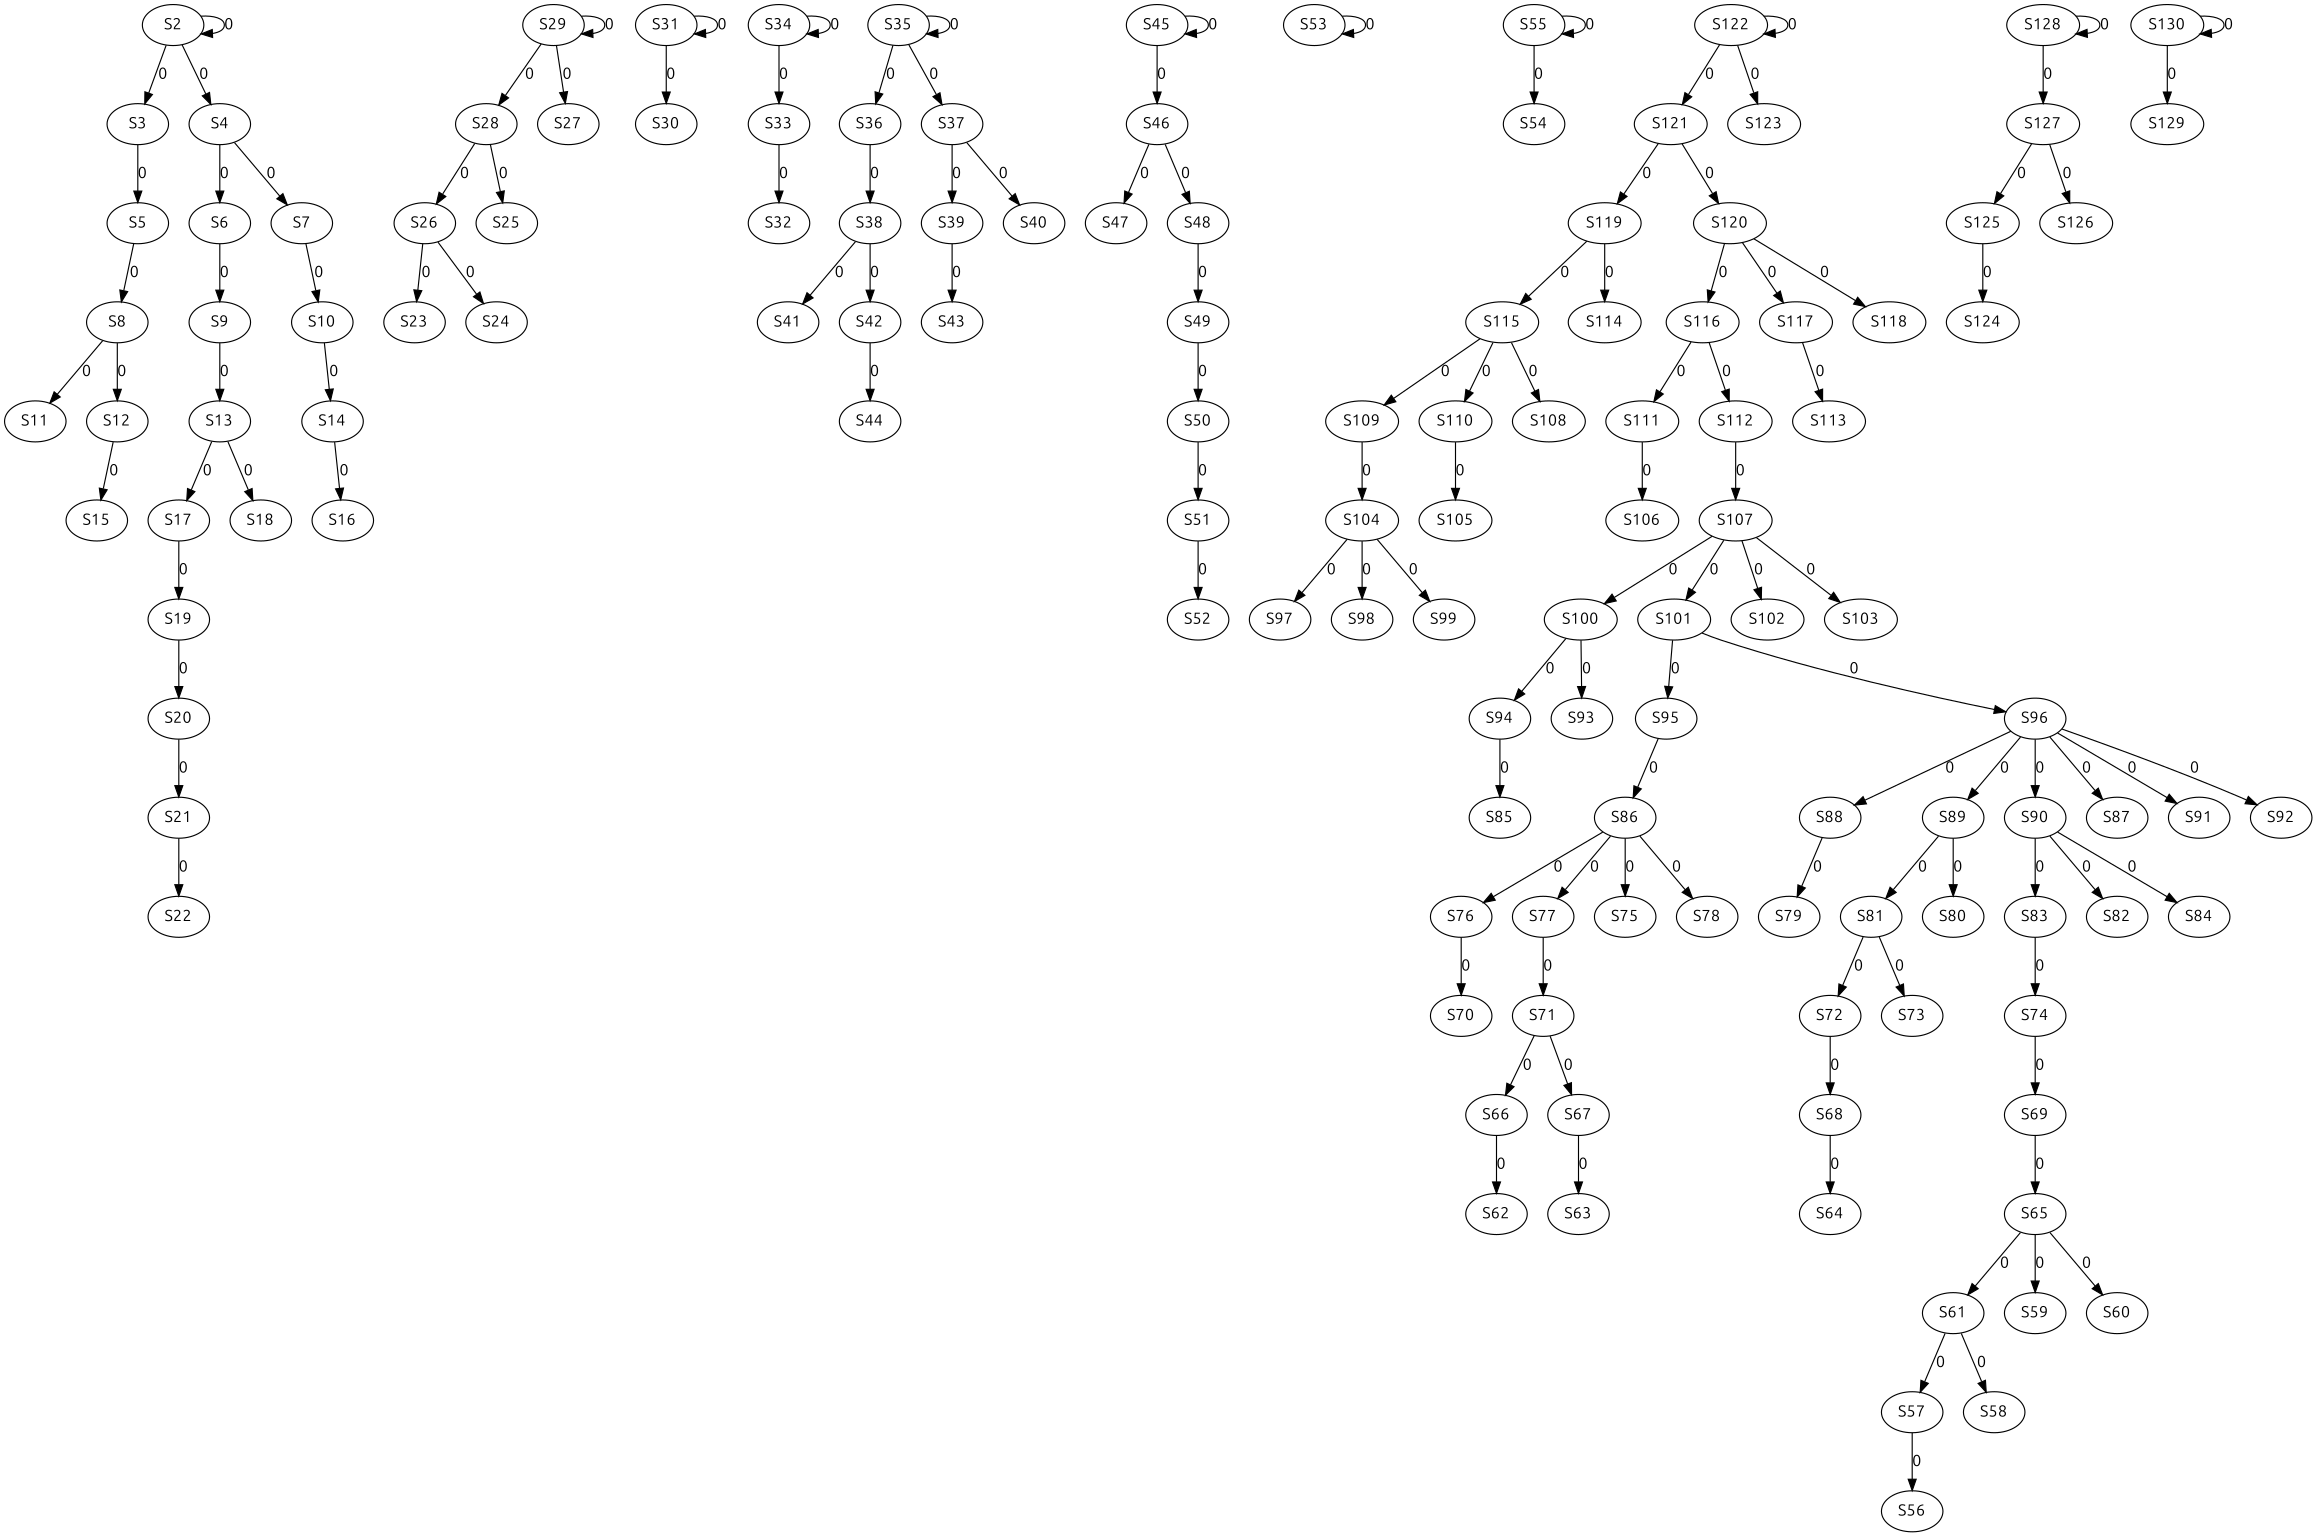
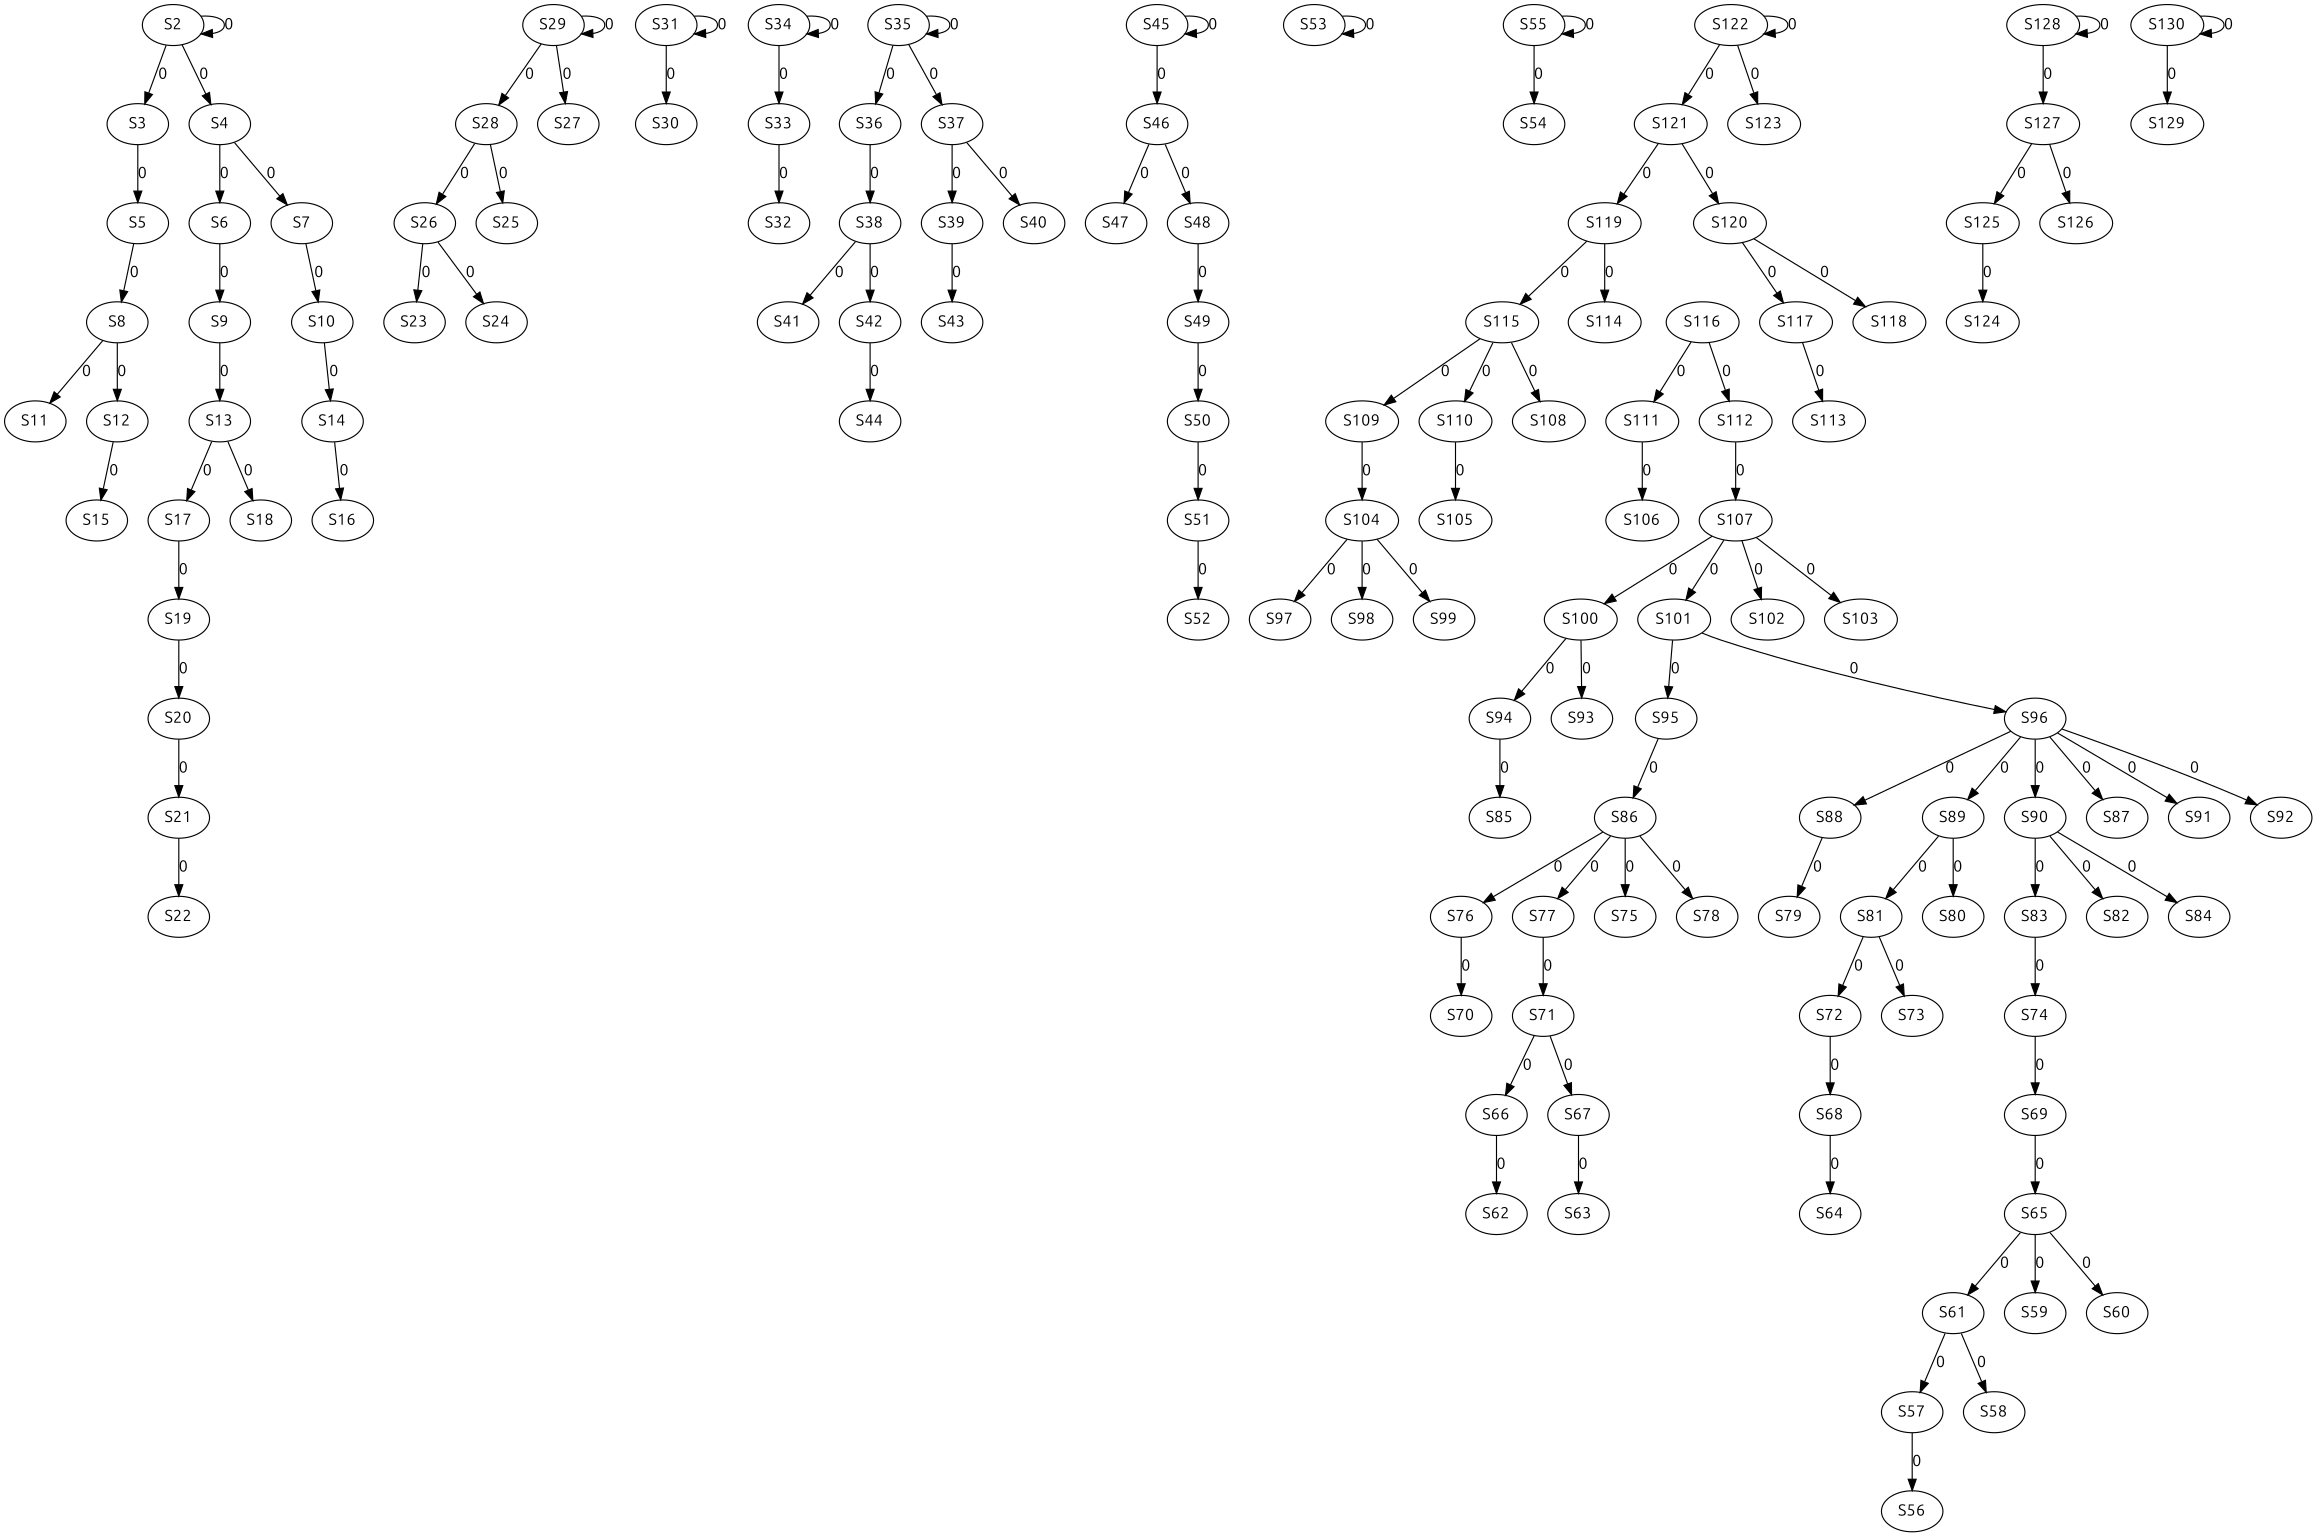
edge "S120" -> "S116": removed, label "0"
